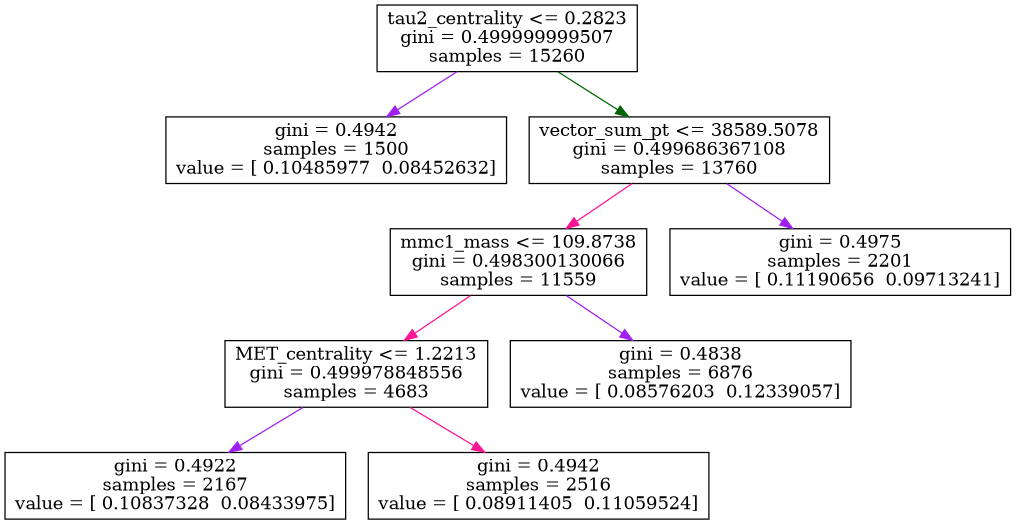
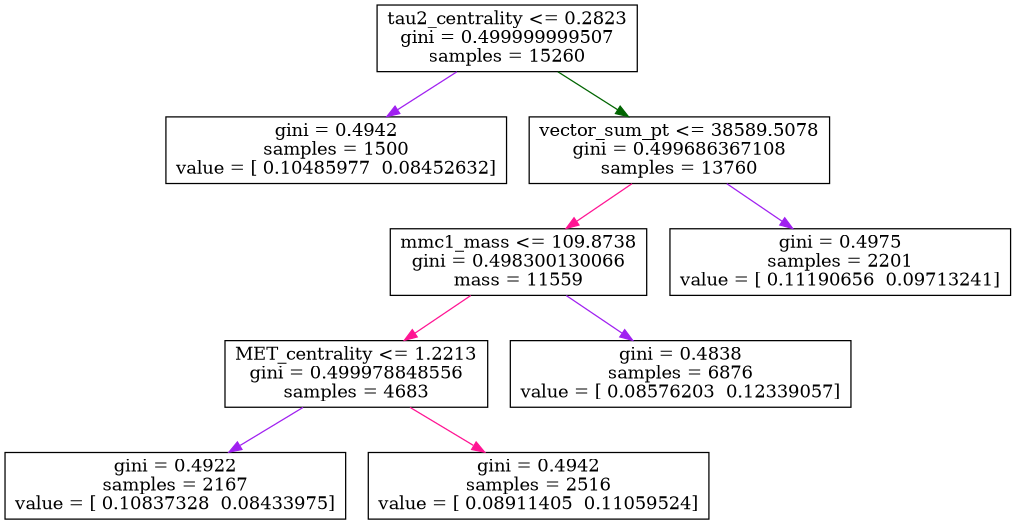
node "mmc1_mass <= 109.8738 gini = 0.498300130066 samples = 11559": label "mmc1_mass <= 109.8738 gini = 0.498300130066 samples = 11559" -> "mmc1_mass <= 109.8738 gini = 0.498300130066 mass = 11559"
